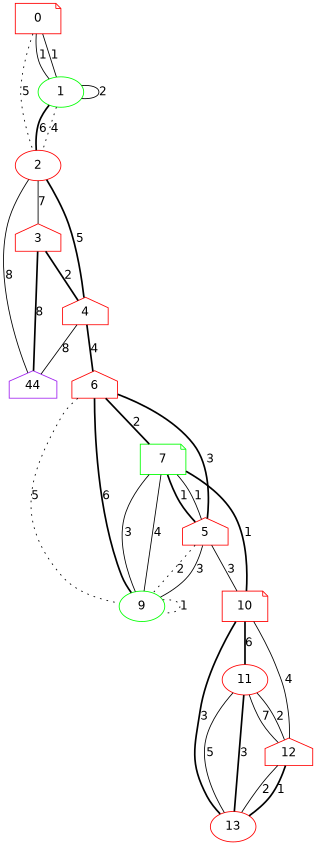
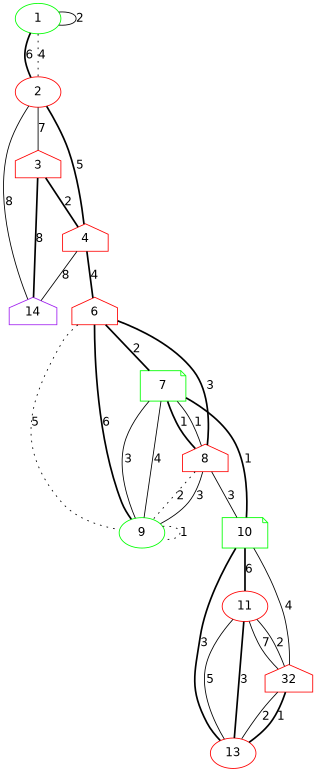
node "0": removed
node "44": label "44" -> "14"
node "5": label "5" -> "8"
node "10": color red -> green
node "12": label "12" -> "32"
